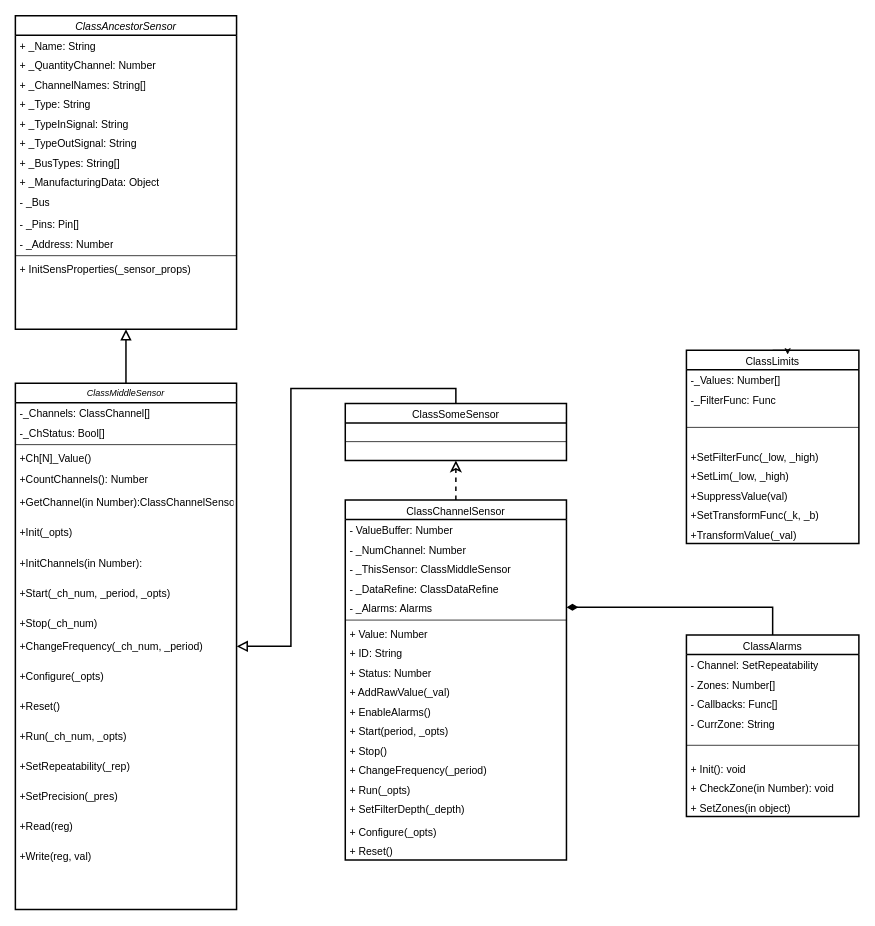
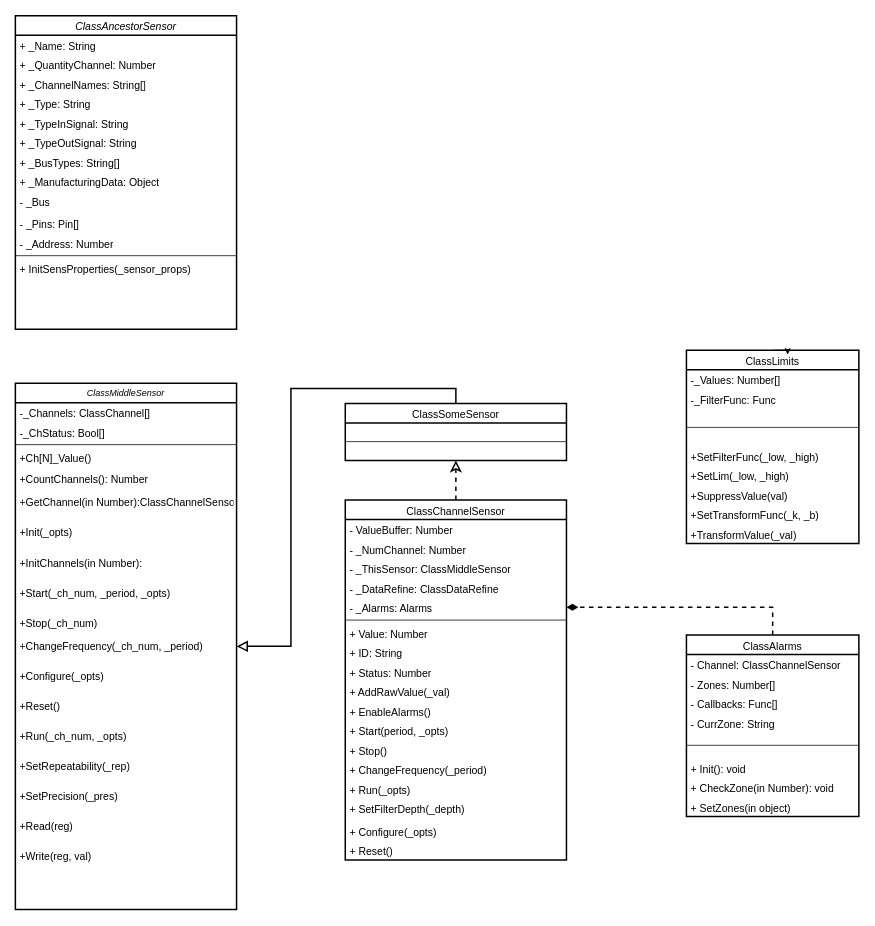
edge "ClassMiddleSensor" -> "ClassAncestorSensor": removed
edge "ClassAlarms" -> "- _Alarms: Alarms": style solid -> dashed
node "- Channel: SetRepeatability": label "- Channel: SetRepeatability" -> "- Channel: ClassChannelSensor"
